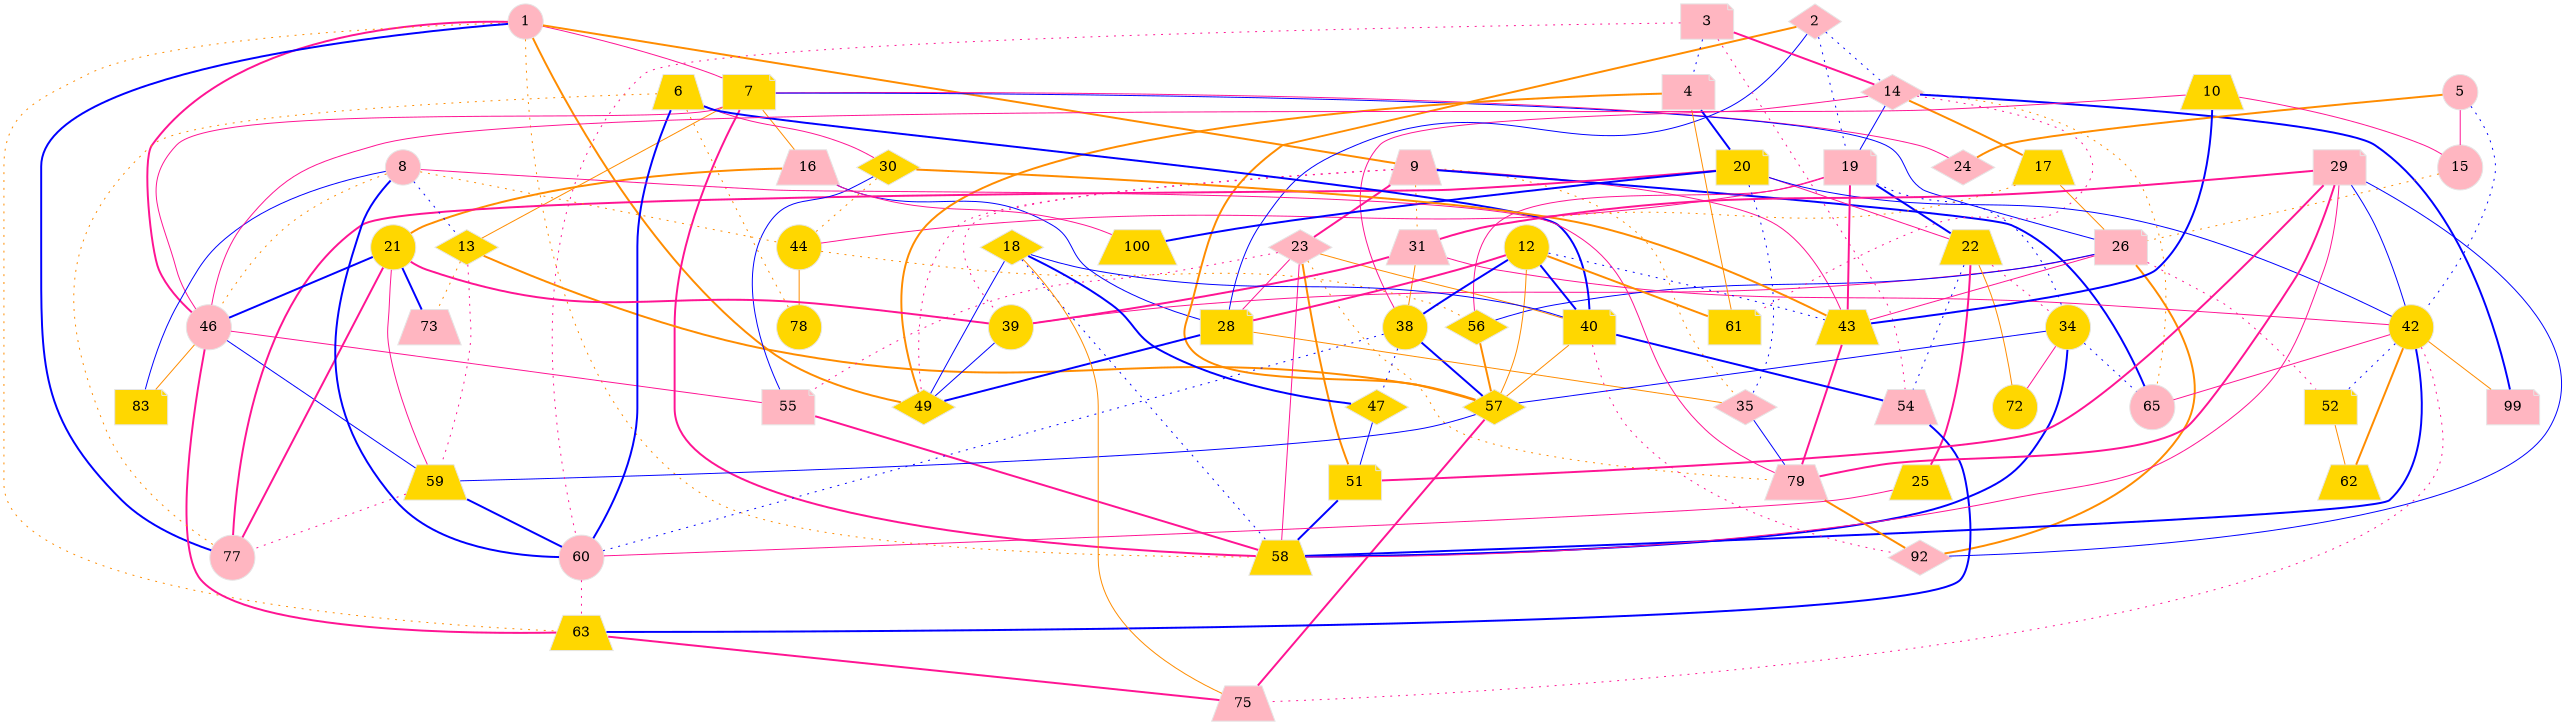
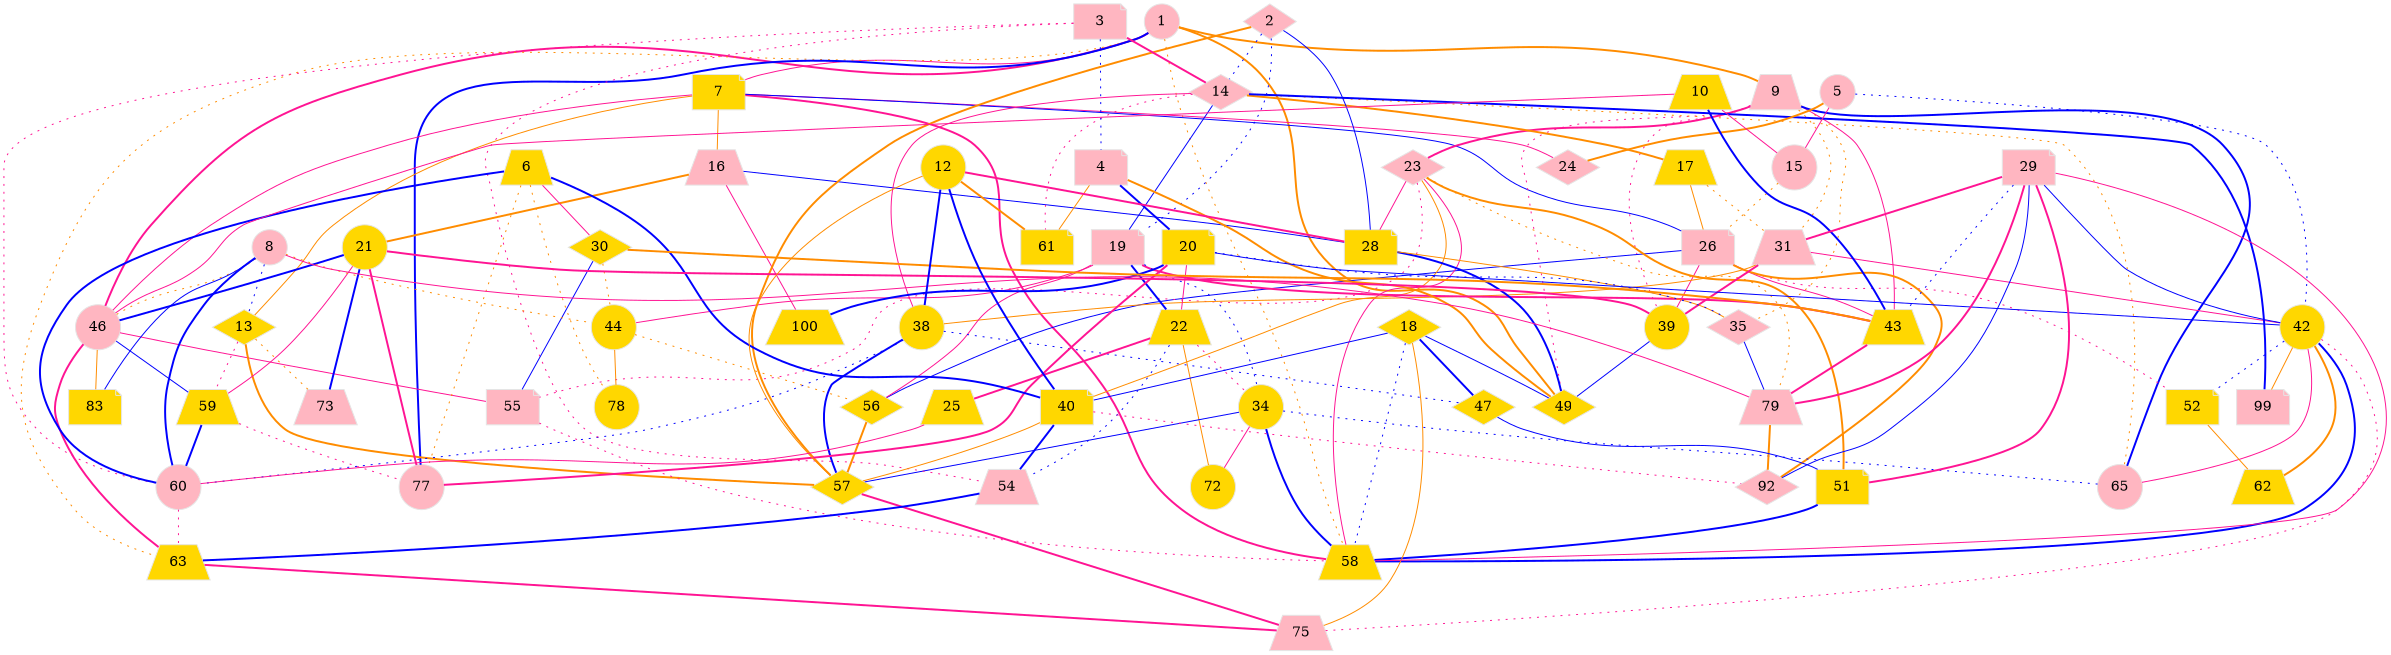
edge "12" -- "43": now "29" -- "43"
edge "57" -- "59": removed
edge "55" -- "58": style bold -> dotted
